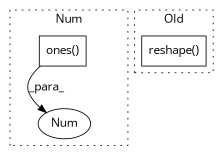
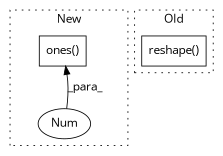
cluster "Num": label "Num" -> "New"
edge "ones()" -> "Num": reversed
